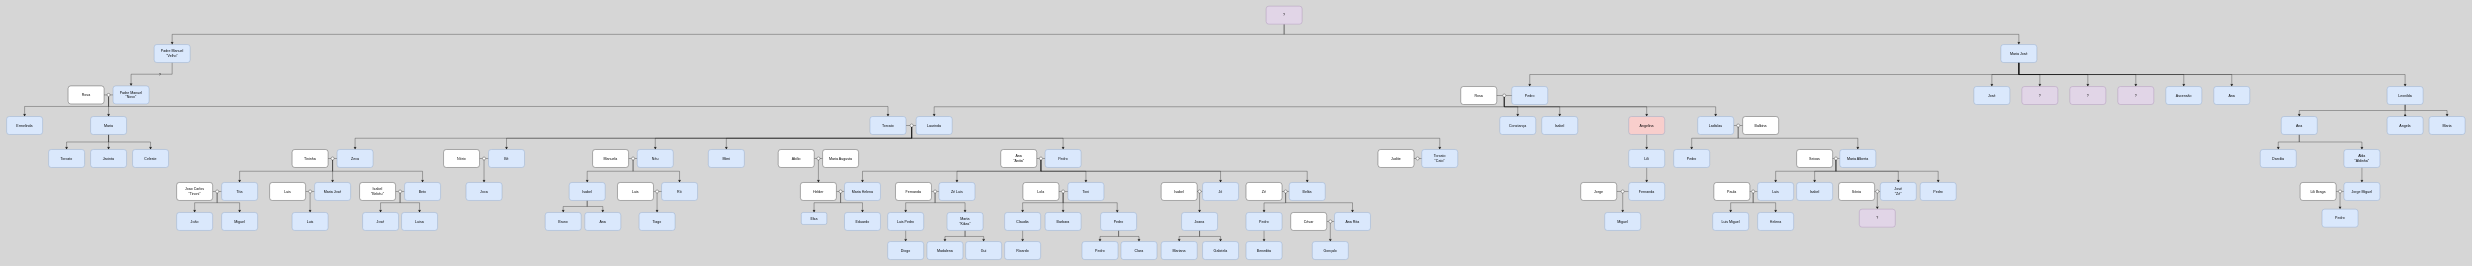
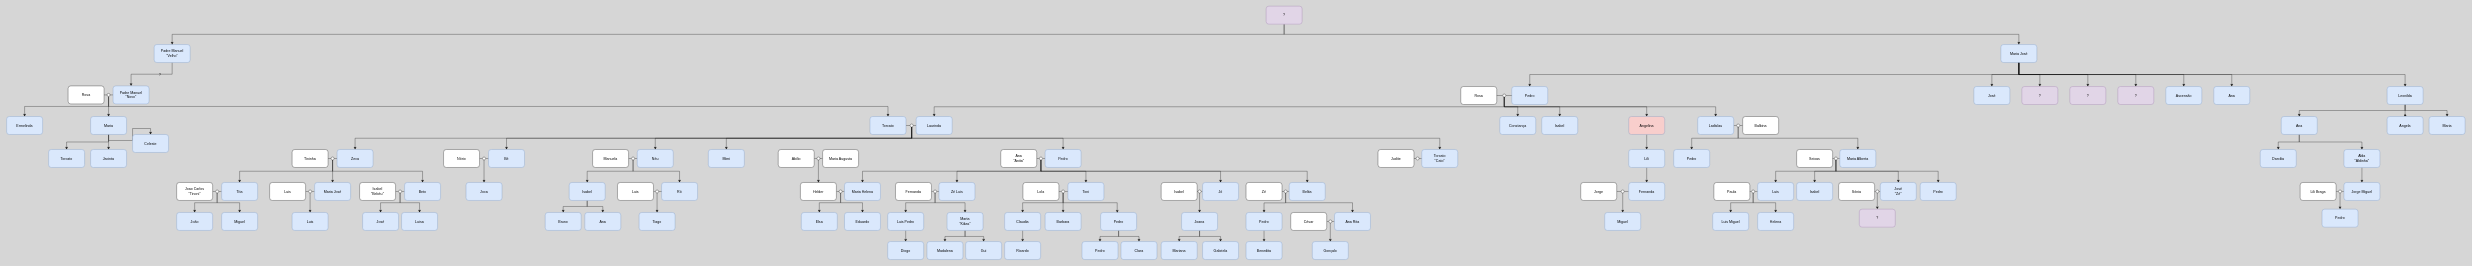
node "Celeste": moved (150, 159) -> (150, 144)
node "Elsa": size 26x12 -> 36x18
